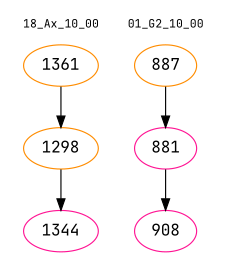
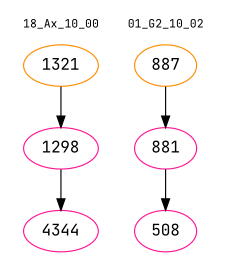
cluster "01_G2_10_00": label "01_G2_10_00" -> "01_G2_10_02"
node "1361": label "1361" -> "1321"
node "1298": color darkorange -> deeppink
node "1344": label "1344" -> "4344"
node "908": label "908" -> "508"
